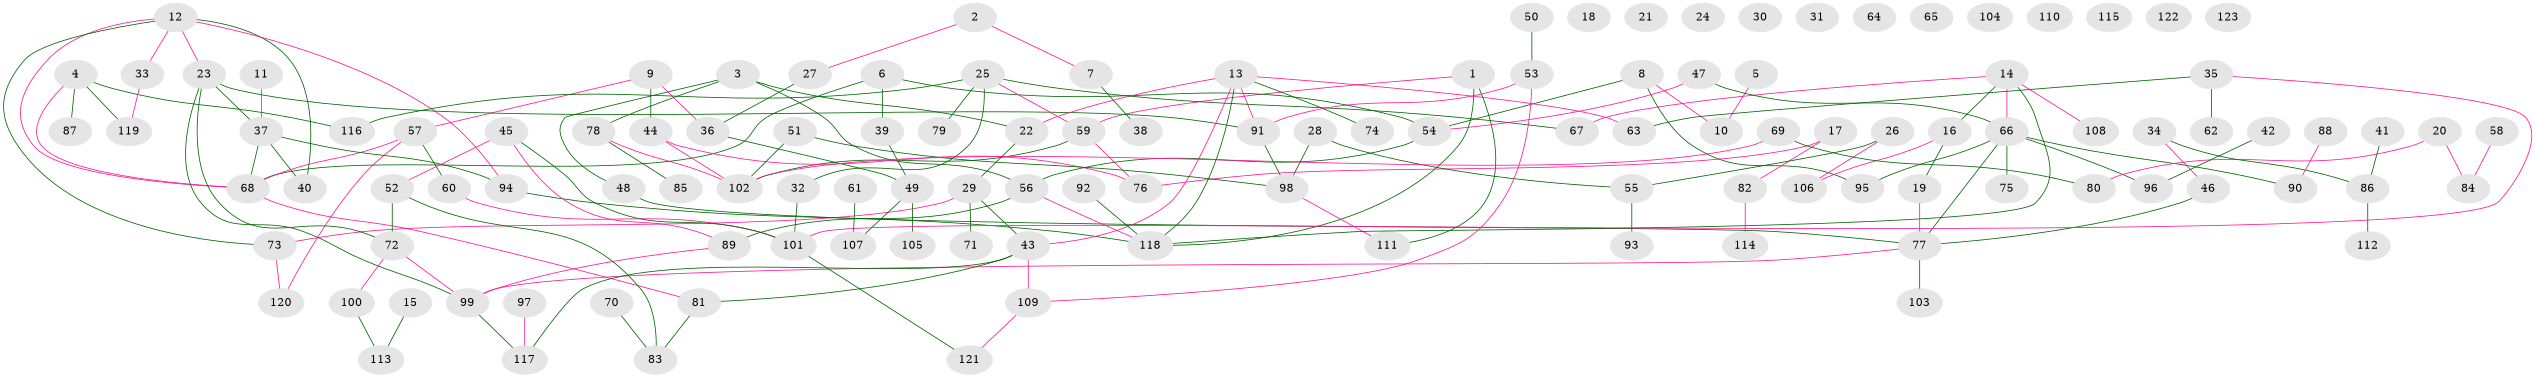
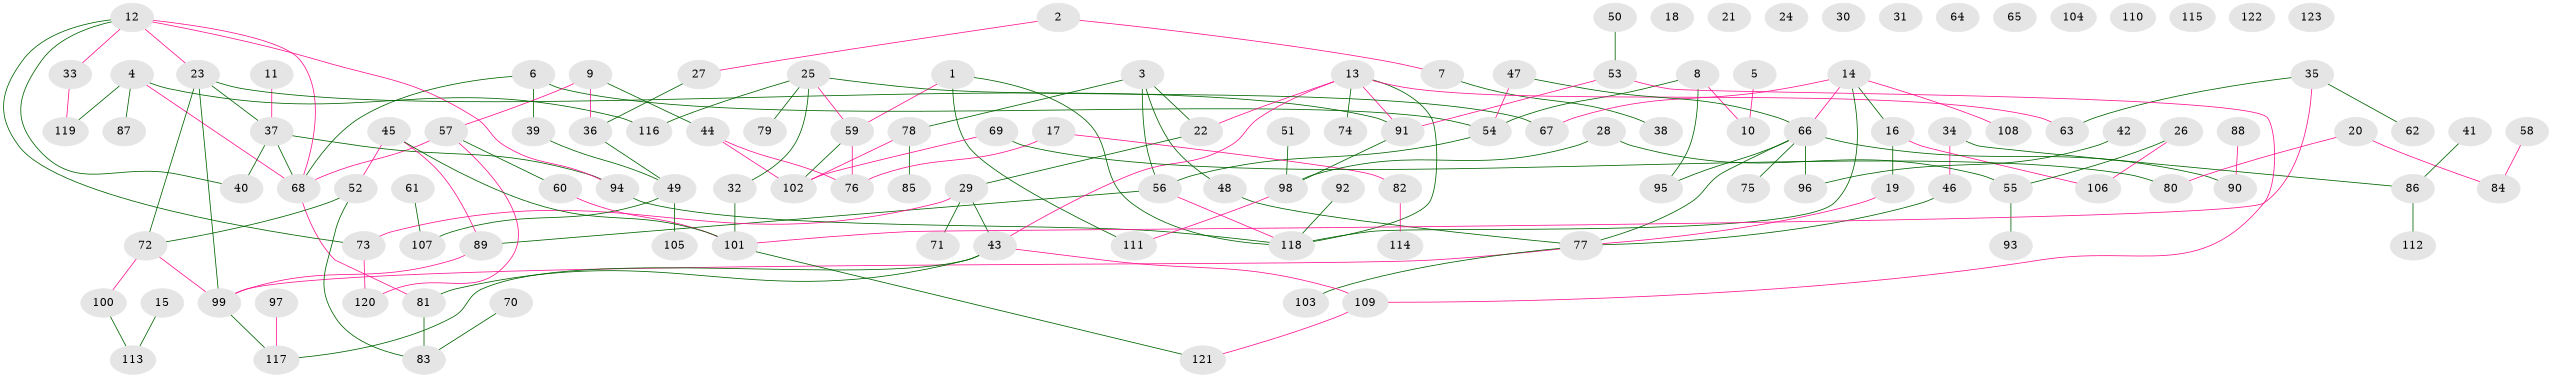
edge "51" -- "102": removed
